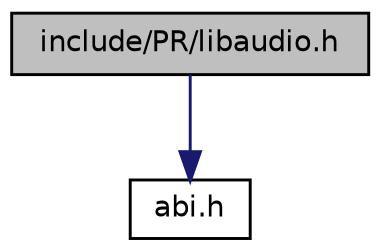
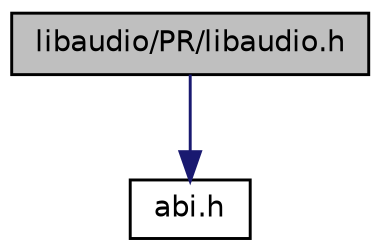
node "include/PR/libaudio.h": label "include/PR/libaudio.h" -> "libaudio/PR/libaudio.h"
